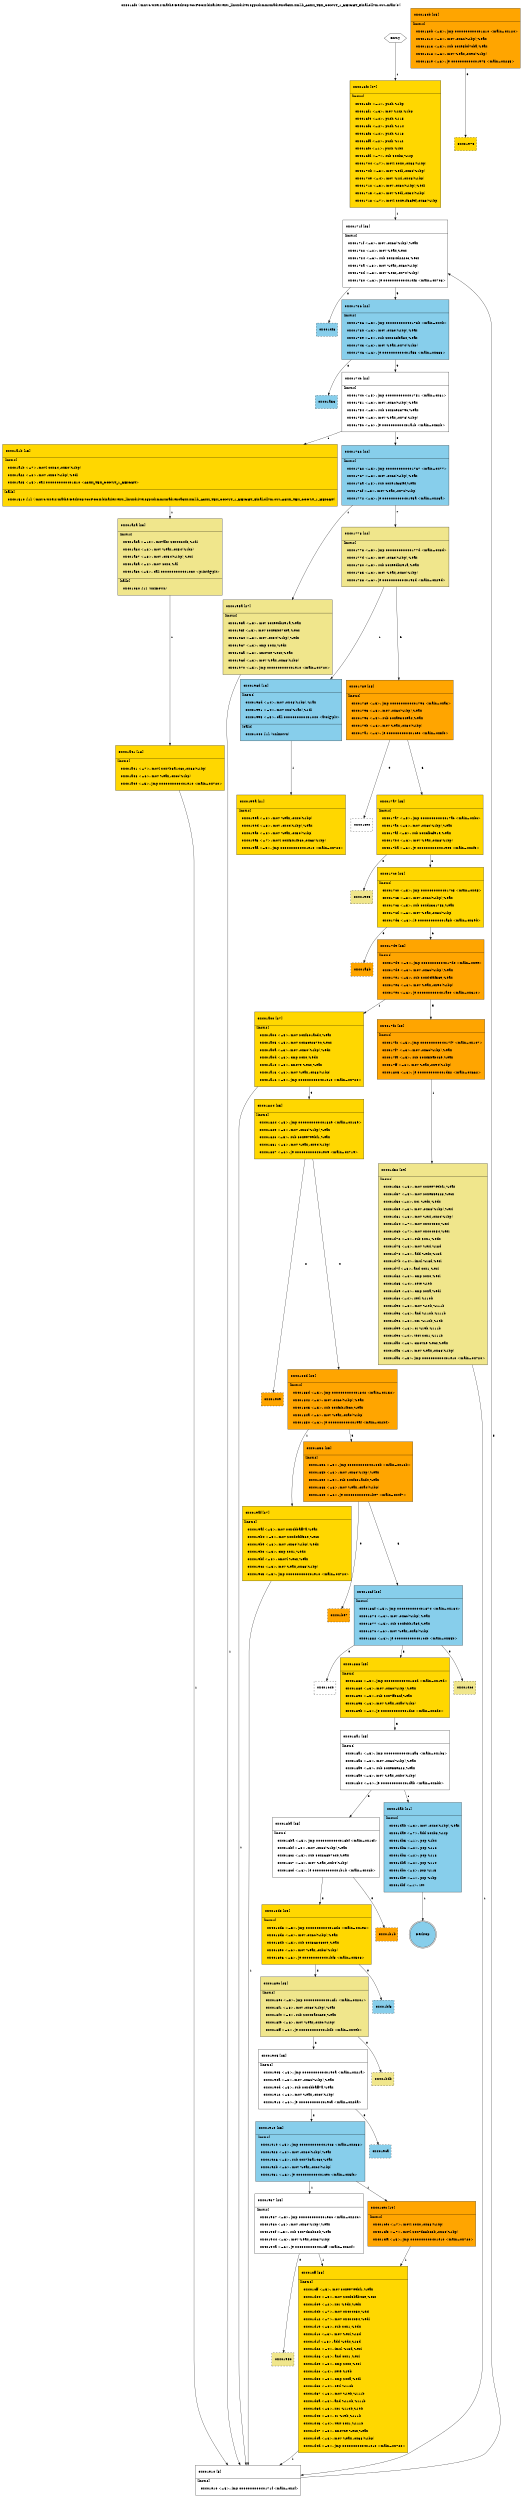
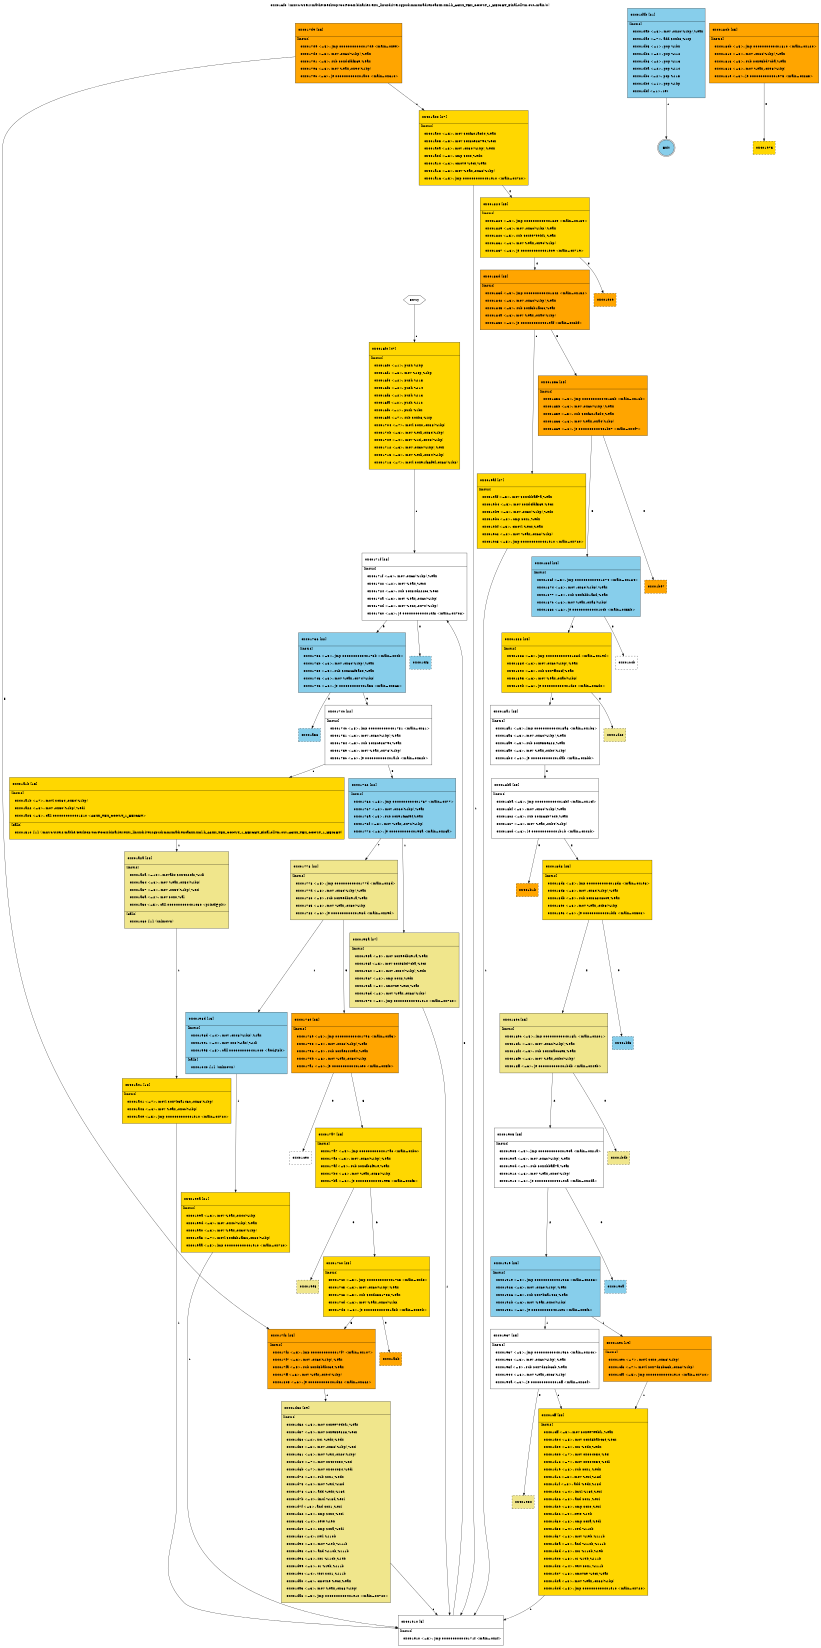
edge "0x4017c0 [25]" -> "0x4017d9 [25]": now "0x4017c0 [25]" -> "0x4017f2 [25]"
edge "0x40199a [21]" -> "0x401e10 [5]": added, label "1"
edge "0x40186f [25]" -> "0x401dc0": now "0x401888 [25]" -> "0x401dc0"
edge "0x4018a1 [25]" -> "0x401dab [21]": removed, label "1"
node "Desktop": label "Desktop" -> "Exit"
